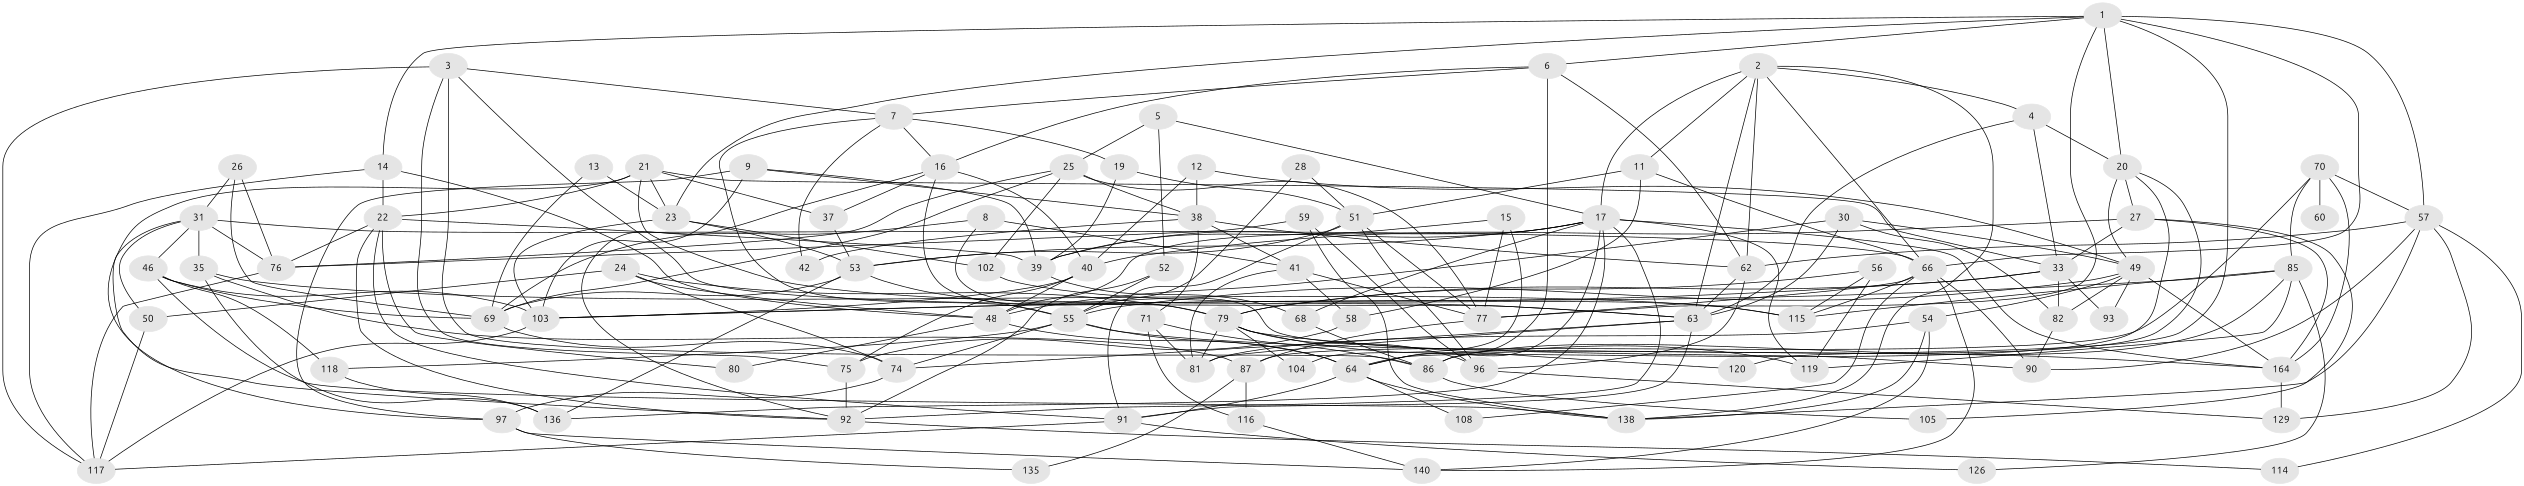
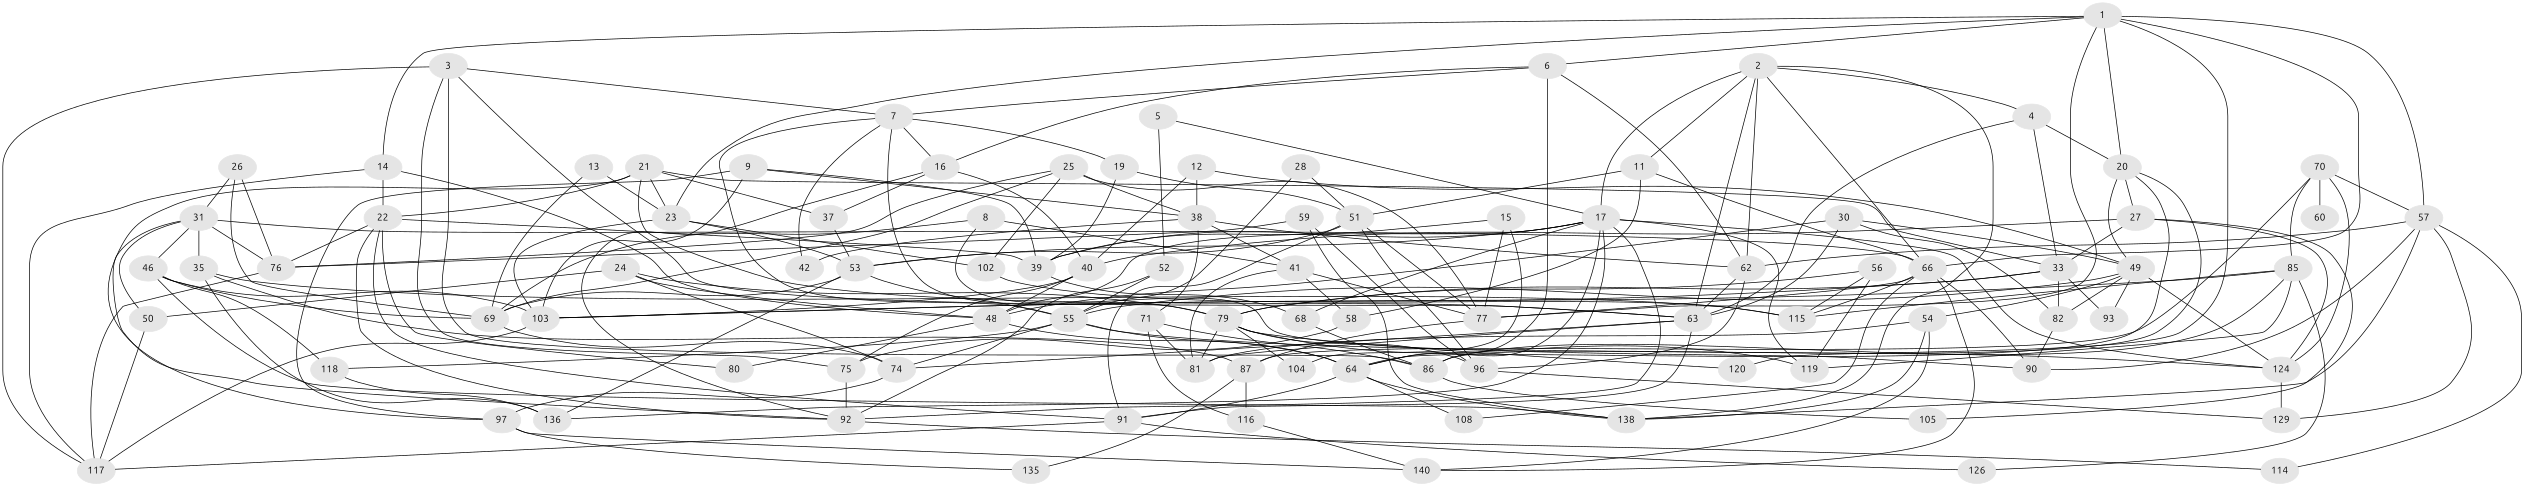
edge "5" -- "25": removed
edge "16" -- "79": now "7" -- "79"
node "164": label "164" -> "124"
